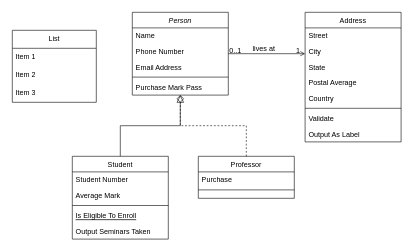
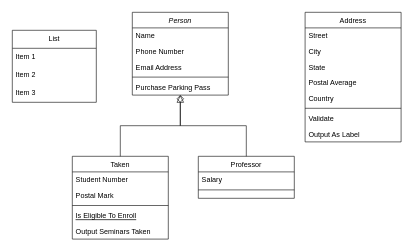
edge "Person" -> "Address": removed, labels "0..1", "lives at", "1"
node "Purchase Mark Pass": label "Purchase Mark Pass" -> "Purchase Parking Pass"
edge "Professor" -> "Person": style dashed -> solid
node "Student": label "Student" -> "Taken"
node "Purchase": label "Purchase" -> "Salary"
node "Average Mark": label "Average Mark" -> "Postal Mark"
